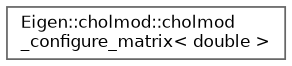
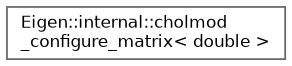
node "Eigen::cholmod::cholmod _configure_matrix< double >": label "Eigen::cholmod::cholmod _configure_matrix< double >" -> "Eigen::internal::cholmod _configure_matrix< double >"
